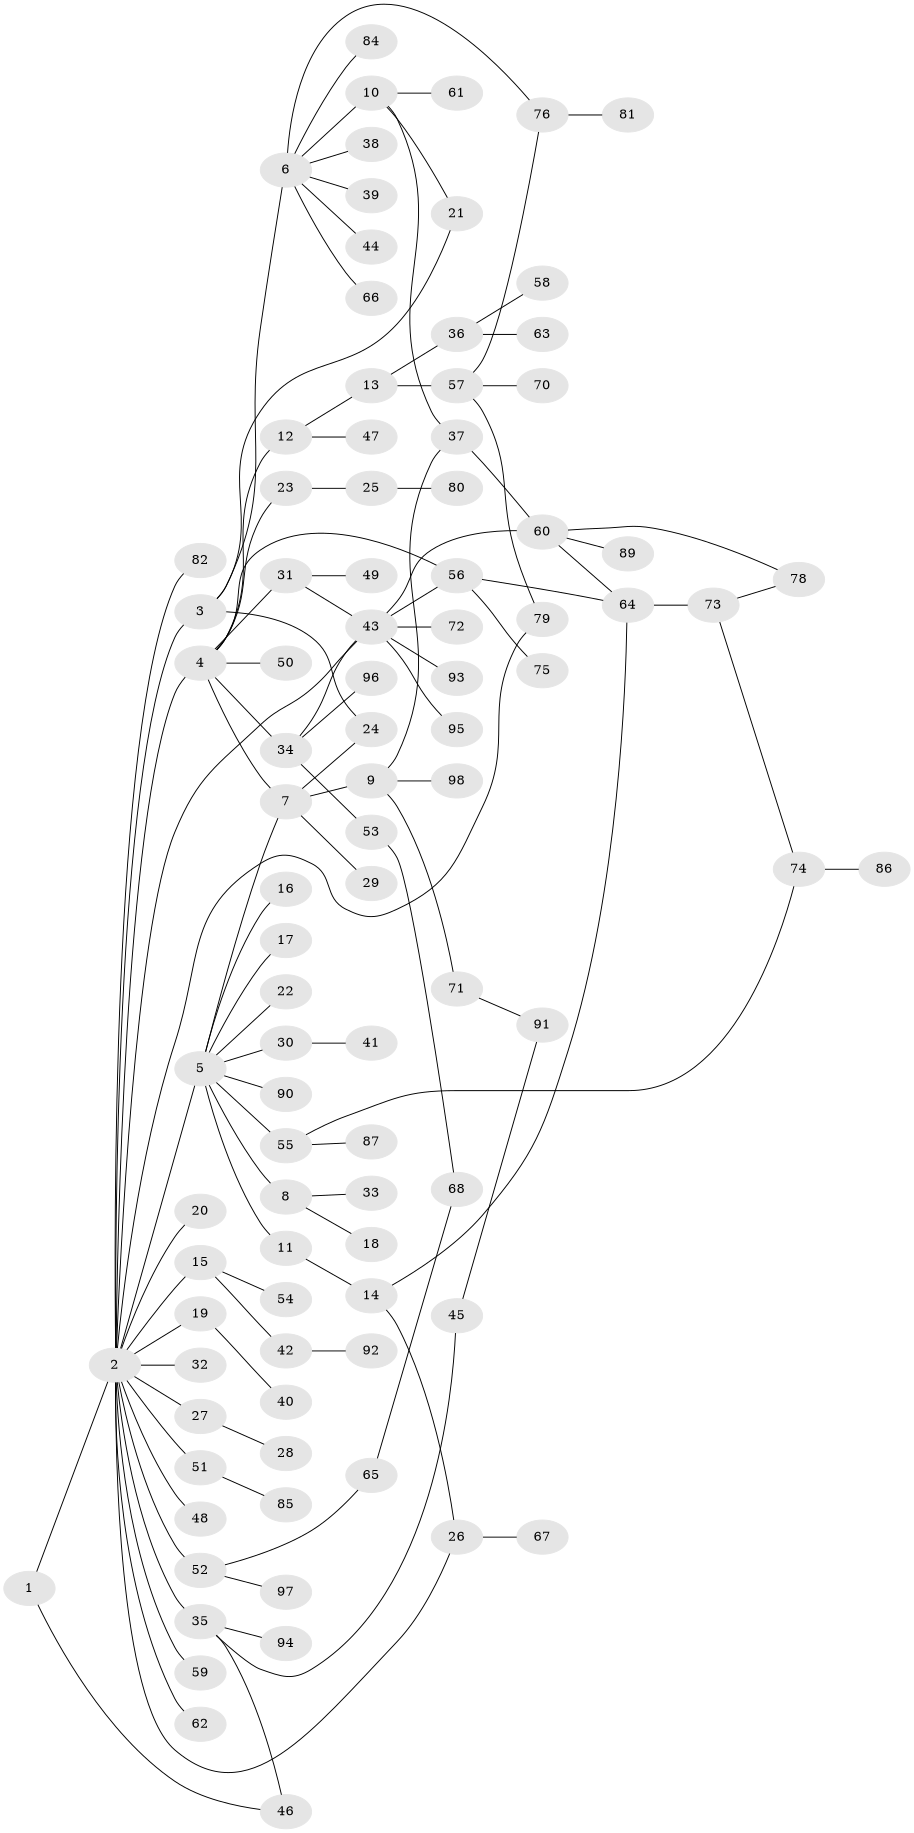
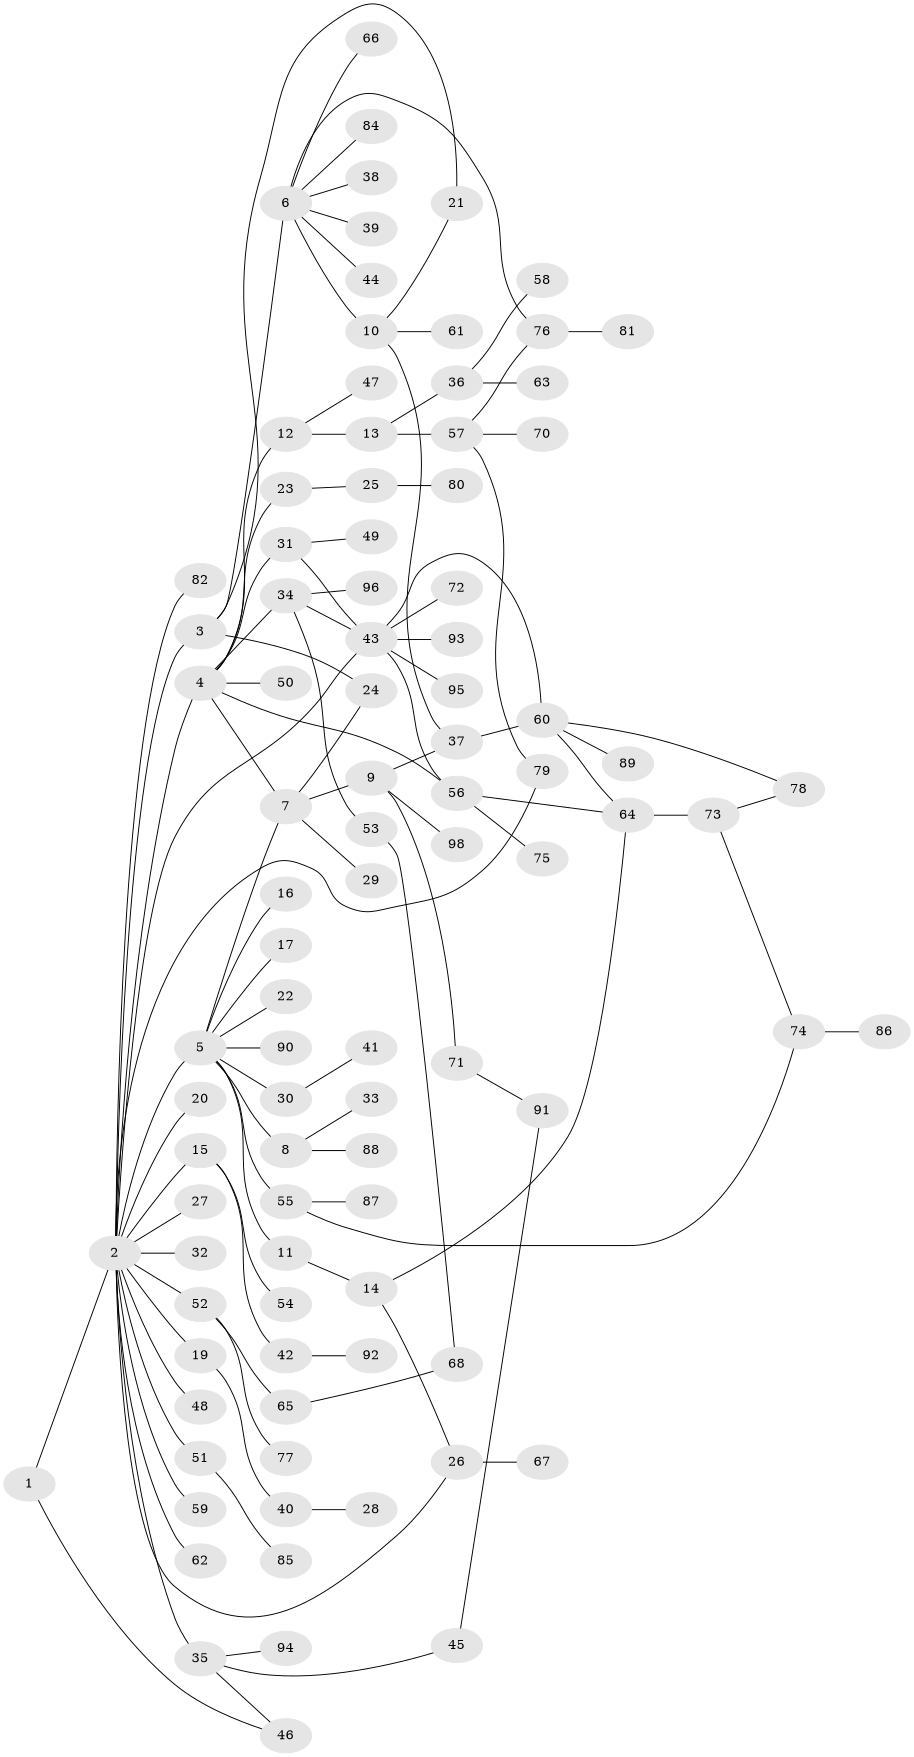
node "18": label "18" -> "88"
edge "27" -- "28": now "40" -- "28"
node "97": label "97" -> "77"
